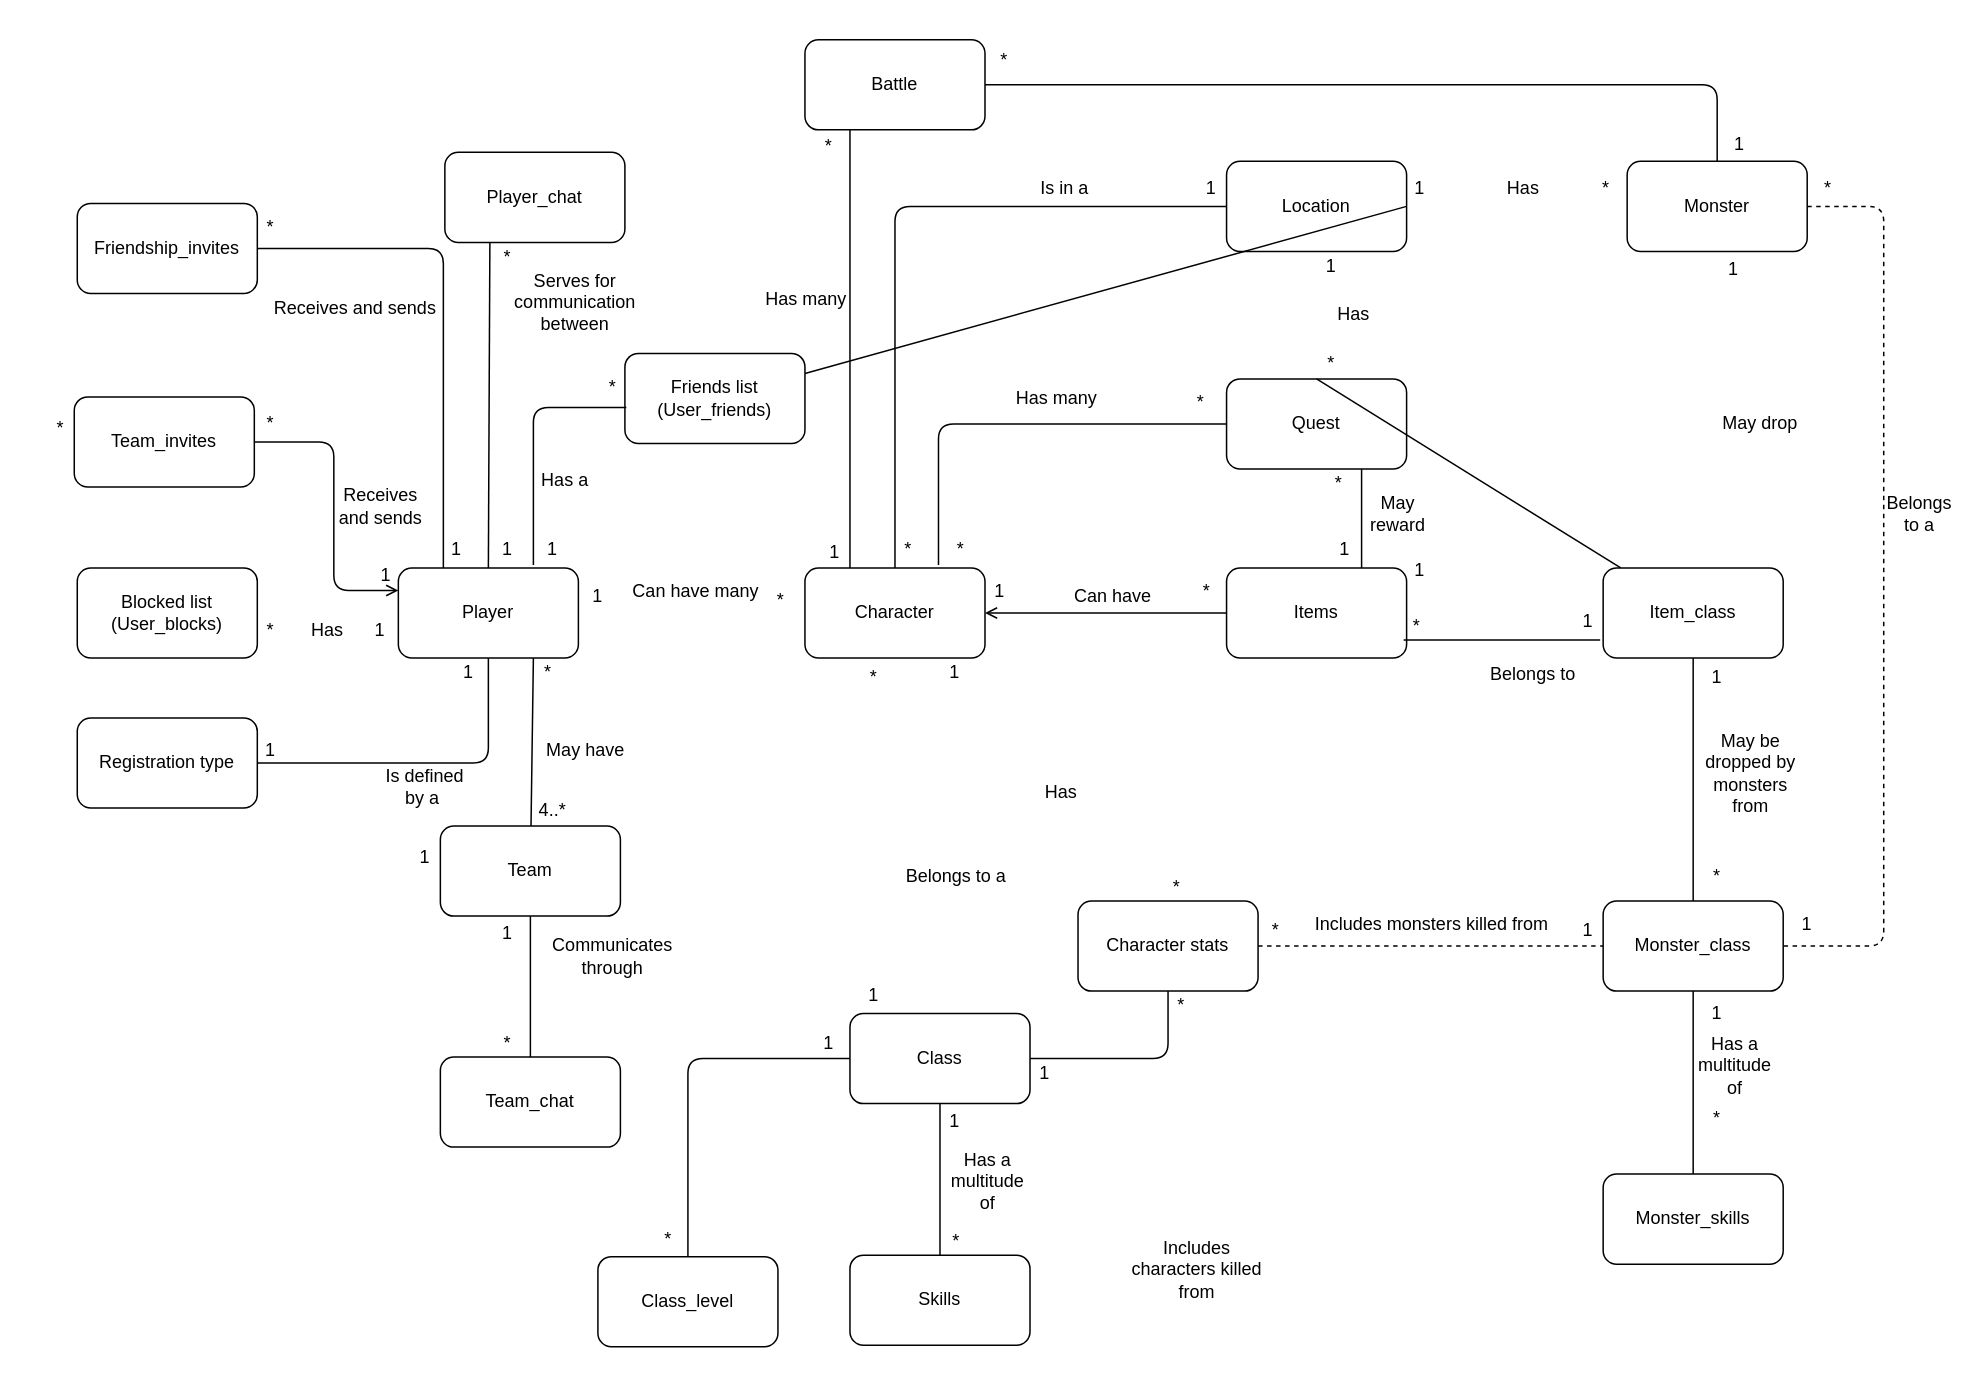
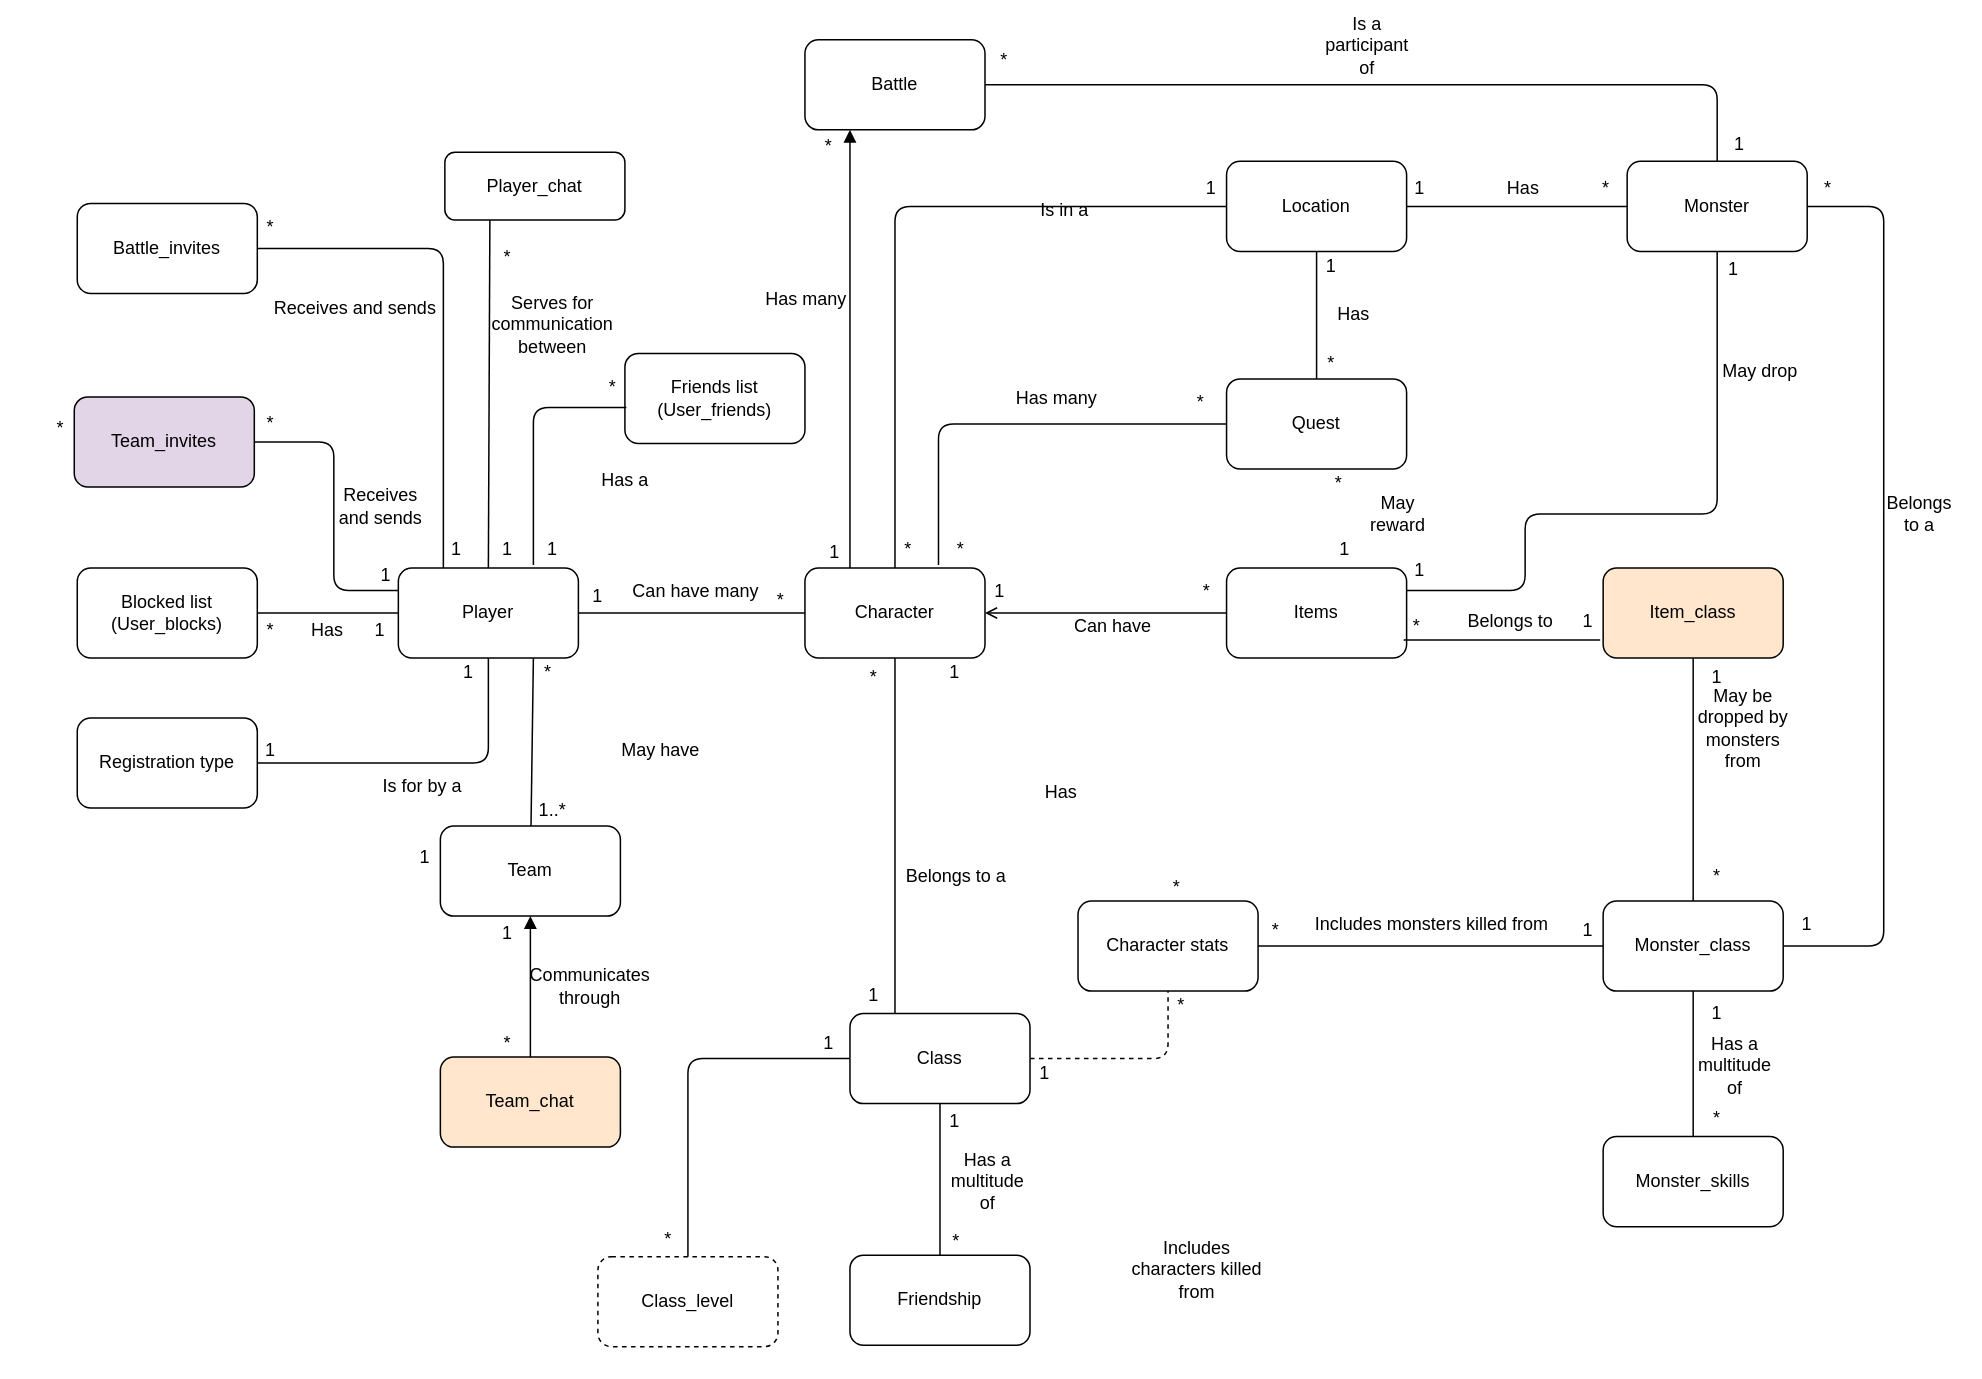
node "Is a participant of": added
edge "Battle" -- "Character": arrowhead none -> block
node "Is in a": moved (1067, 188) -> (1067, 211)
node "Player_chat": size 180x90 -> 180x68
node "Friendship_invites": label "Friendship_invites" -> "Battle_invites"
edge "Location" -- "Friends list (User_friends)": now "Location" -- "Monster"
node "Serves for communication between": moved (575, 302) -> (553, 325)
node "May drop": moved (1763, 424) -> (1763, 371)
node "Team_invites": fillcolor #ffffff -> #e1d5e7
edge "Quest" -- "Item_class": now "Quest" -- "Location"
node "Has a": moved (568, 481) -> (628, 481)
edge "Monster" -- "Items": added
edge "Quest" -- "Items": removed
edge "Monster" -- "Monster_class": style dashed -> solid
edge "Team_invites" -> "Player": arrowhead open -> none
node "Can have": moved (1112, 596) -> (1112, 626)
edge "Blocked list (User_blocks)" -- "Player": added
edge "Player" -- "Character": added
node "Item_class": fillcolor #ffffff -> #ffe6cc
node "Belongs to": moved (1533, 674) -> (1511, 622)
node "May have": moved (586, 751) -> (661, 751)
node "May be dropped by monsters from": moved (1751, 773) -> (1743, 728)
node "Is defined by a": label "Is defined by a" -> "Is for by a"
node "4..*": label "4..*" -> "1..*"
edge "Character" -- "Class": added
edge "Team" -- "Team_chat": arrowhead none -> block
edge "Character stats" -- "Monster_class": style dashed -> solid
node "Communicates through": moved (613, 956) -> (590, 986)
edge "Character stats" -- "Class": style solid -> dashed
node "Team_chat": fillcolor #ffffff -> #ffe6cc
node "Monster_skills": moved (1693, 1219) -> (1693, 1181)
node "Skills": label "Skills" -> "Friendship"
node "Class_level": style solid -> dashed
